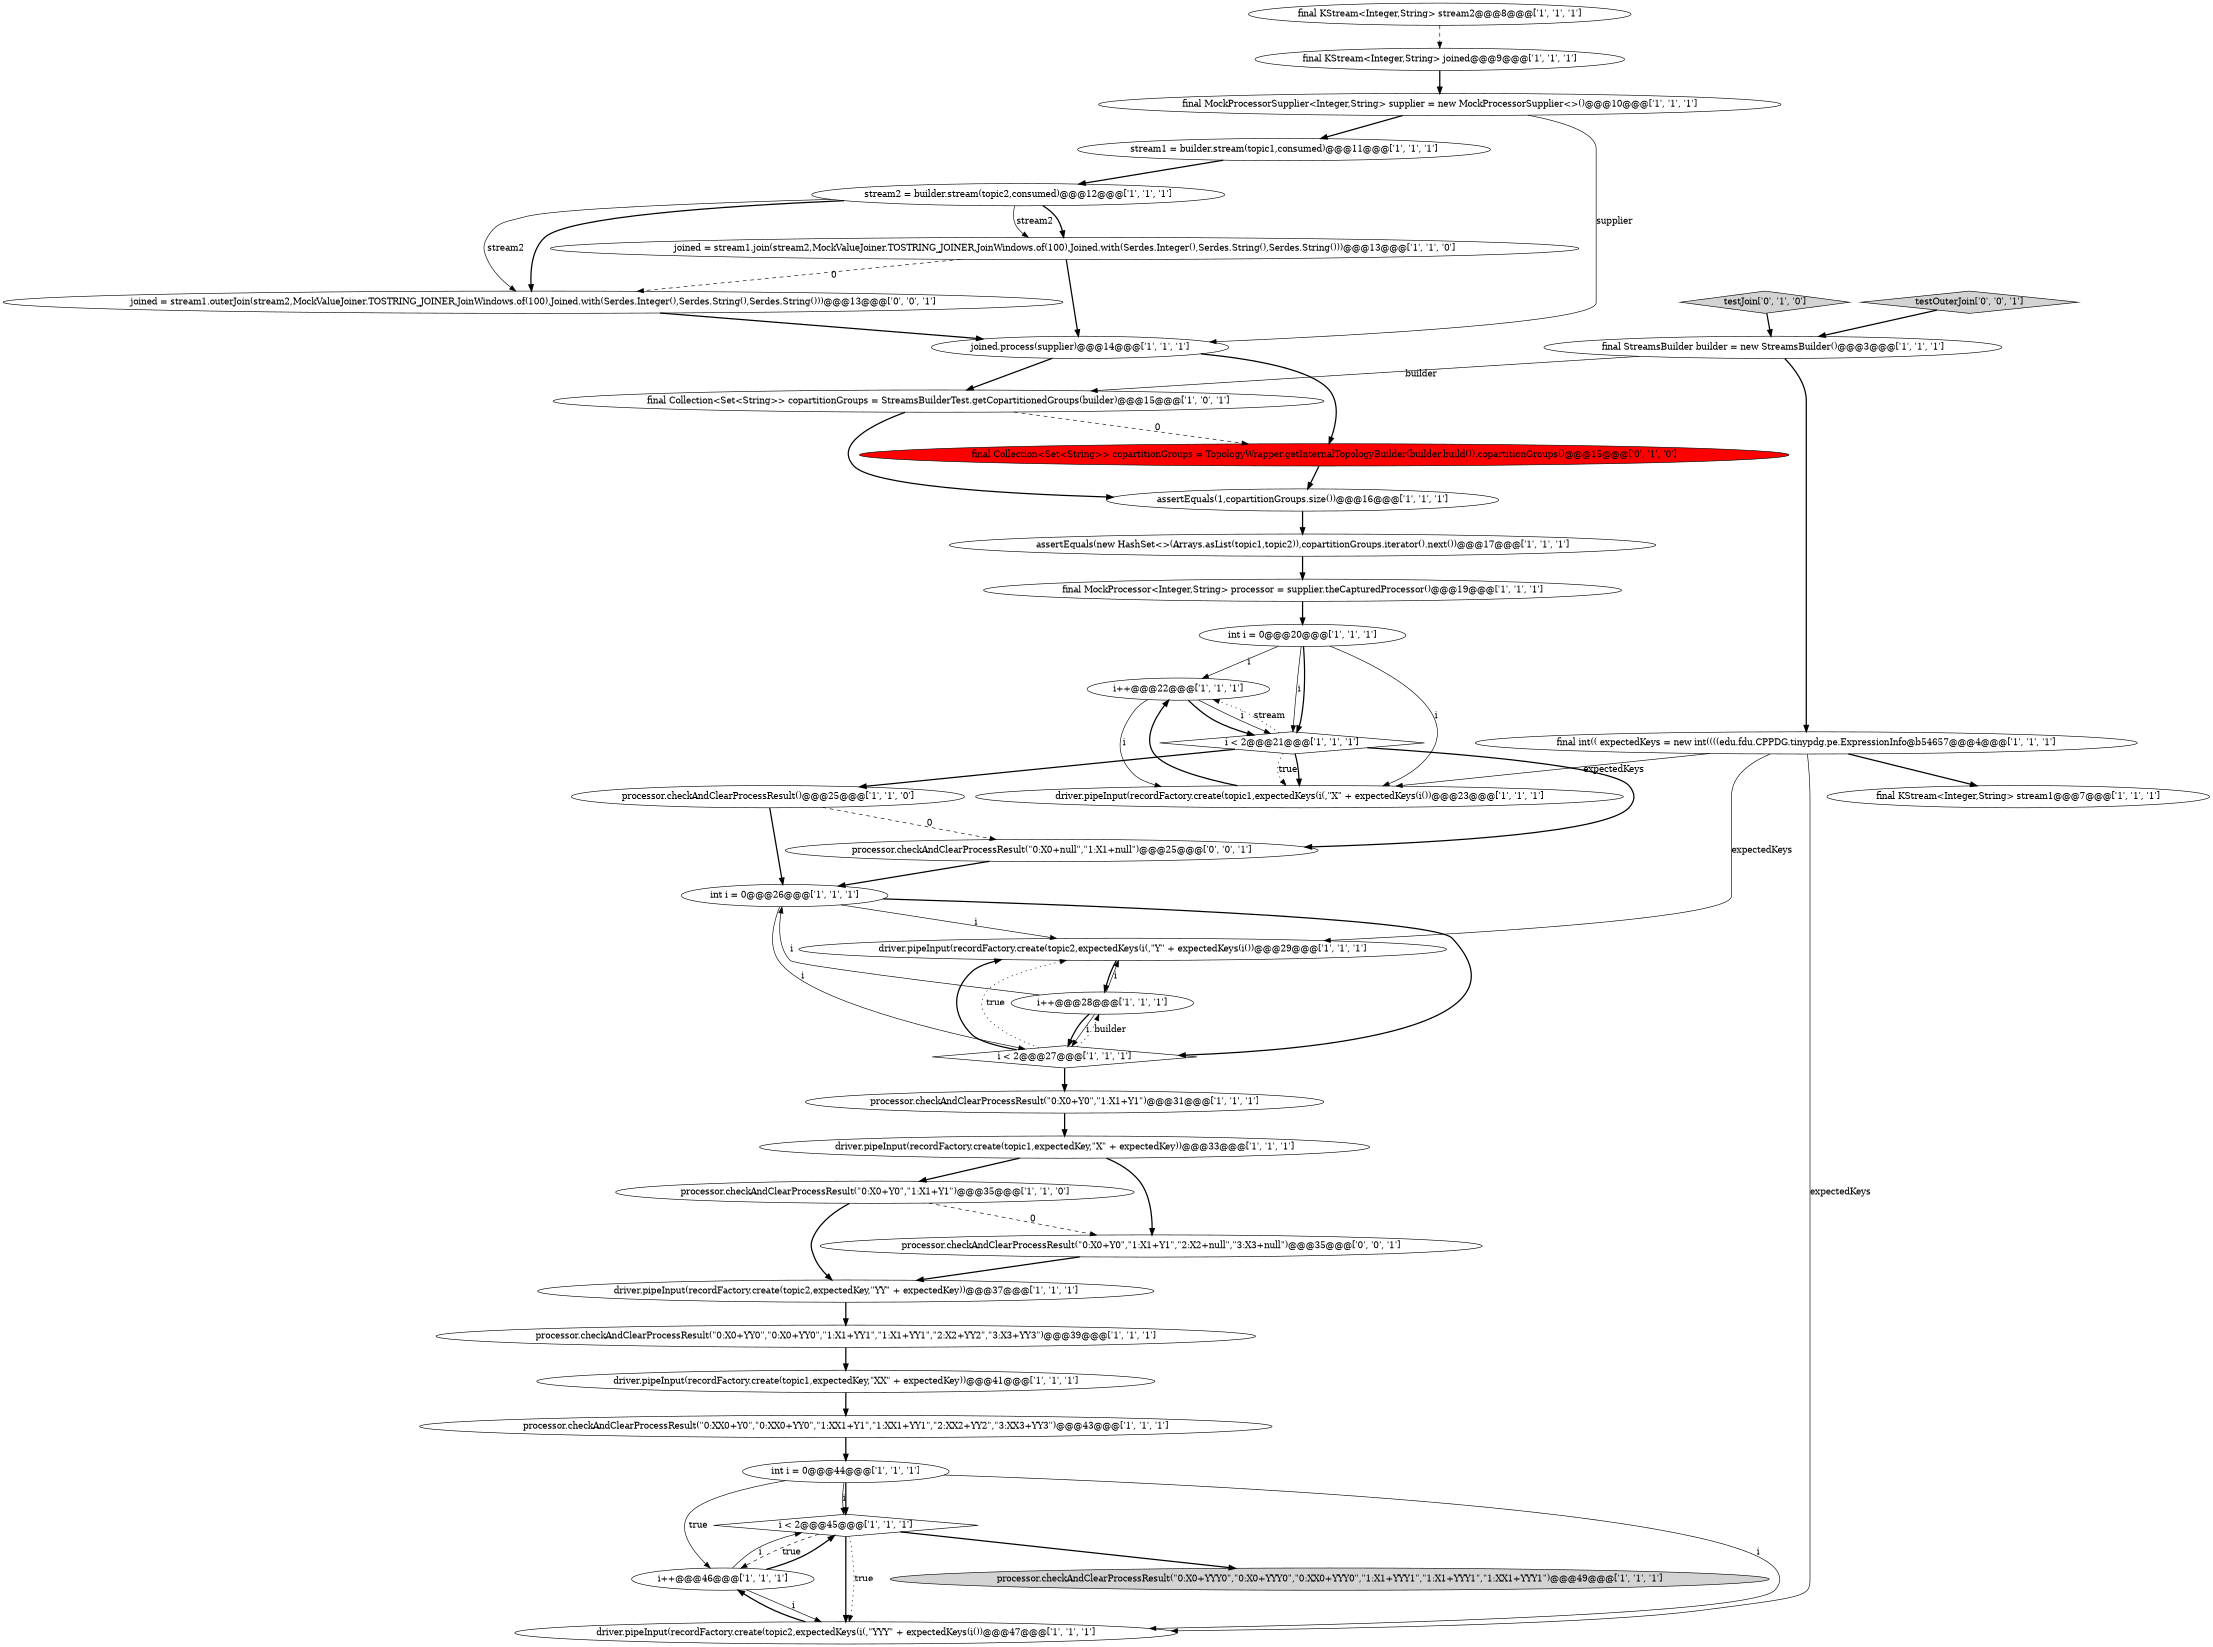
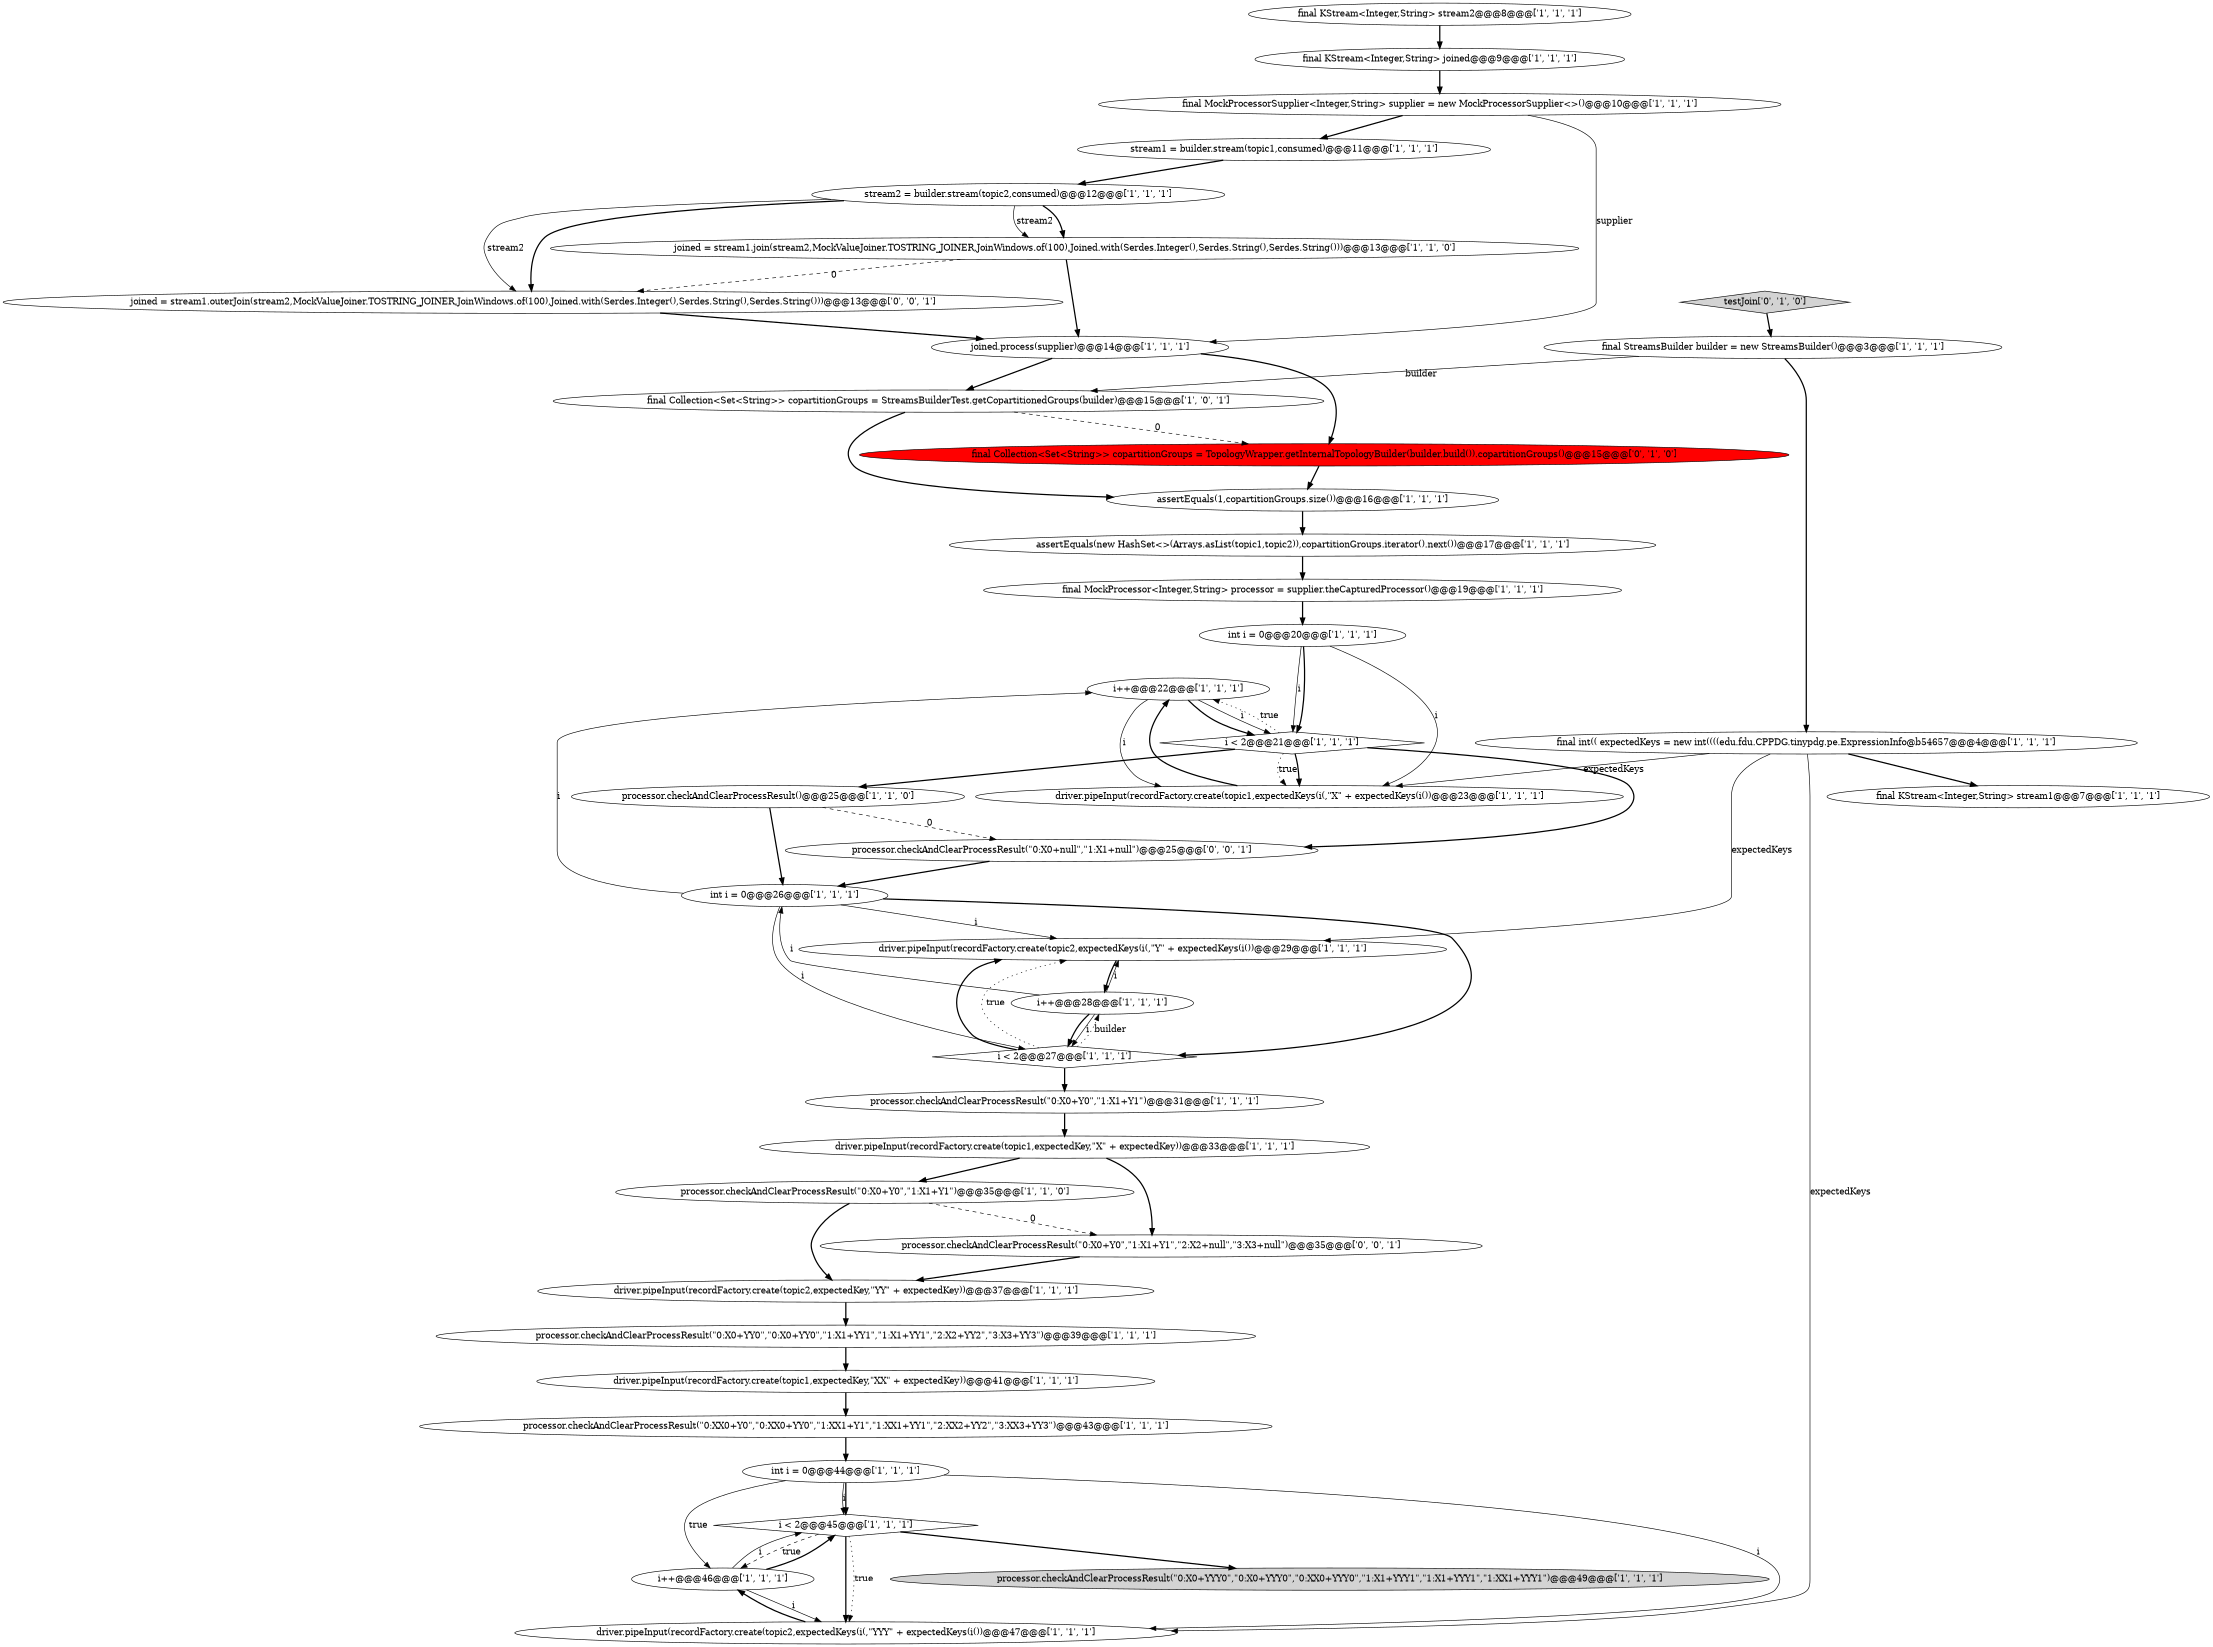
edge "final KStream<Integer,String> stream2@@@8@@@['1', '1', '1']" -> "final KStream<Integer,String> joined@@@9@@@['1', '1', '1']": style dashed -> bold
node "testOuterJoin['0', '0', '1']": removed
edge "int i = 0@@@20@@@['1', '1', '1']" -> "i++@@@22@@@['1', '1', '1']": now "int i = 0@@@26@@@['1', '1', '1']" -> "i++@@@22@@@['1', '1', '1']"
edge "i < 2@@@21@@@['1', '1', '1']" -> "i++@@@22@@@['1', '1', '1']": label "stream" -> "true"
